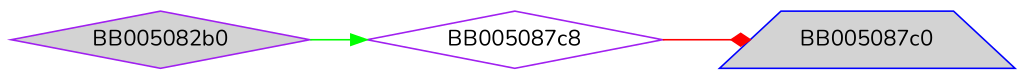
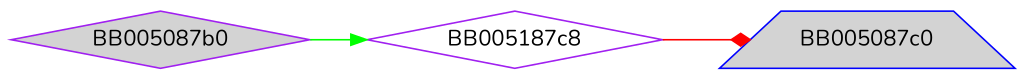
node "BB005082b0": label "BB005082b0" -> "BB005087b0"
node "BB005087c8": label "BB005087c8" -> "BB005187c8"
